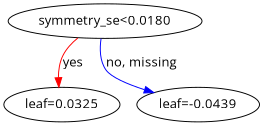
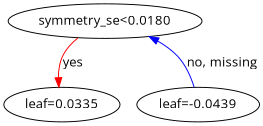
edge "symmetry_se<0.0180" -> "leaf=-0.0439": reversed
node "leaf=0.0325": label "leaf=0.0325" -> "leaf=0.0335"
